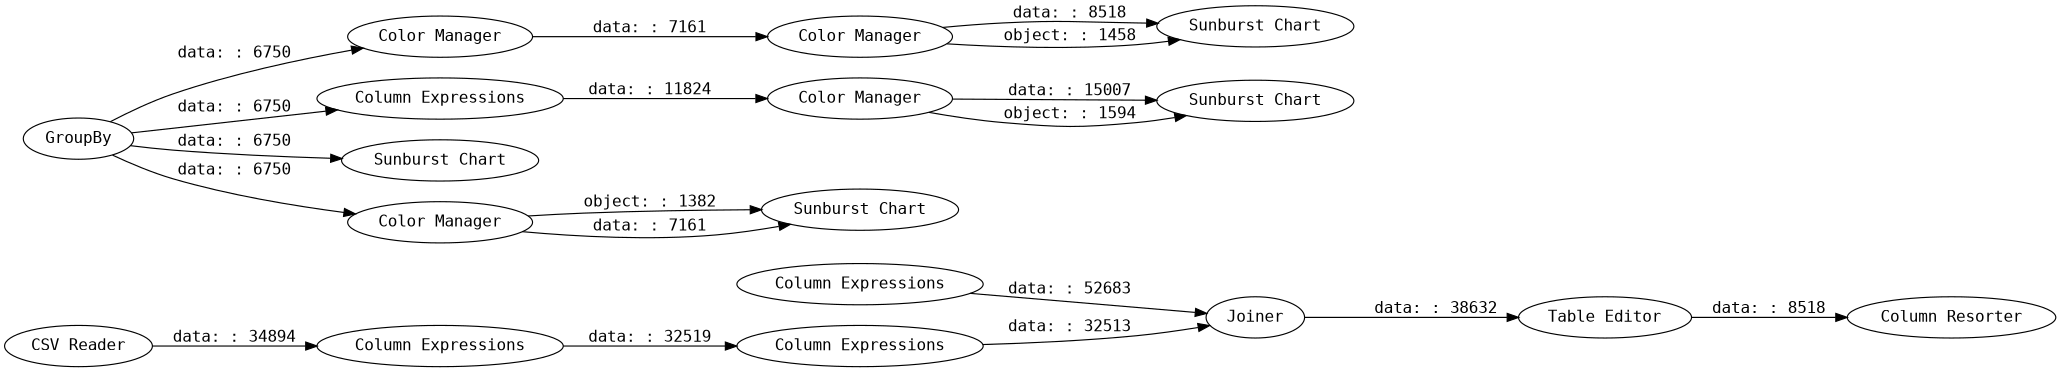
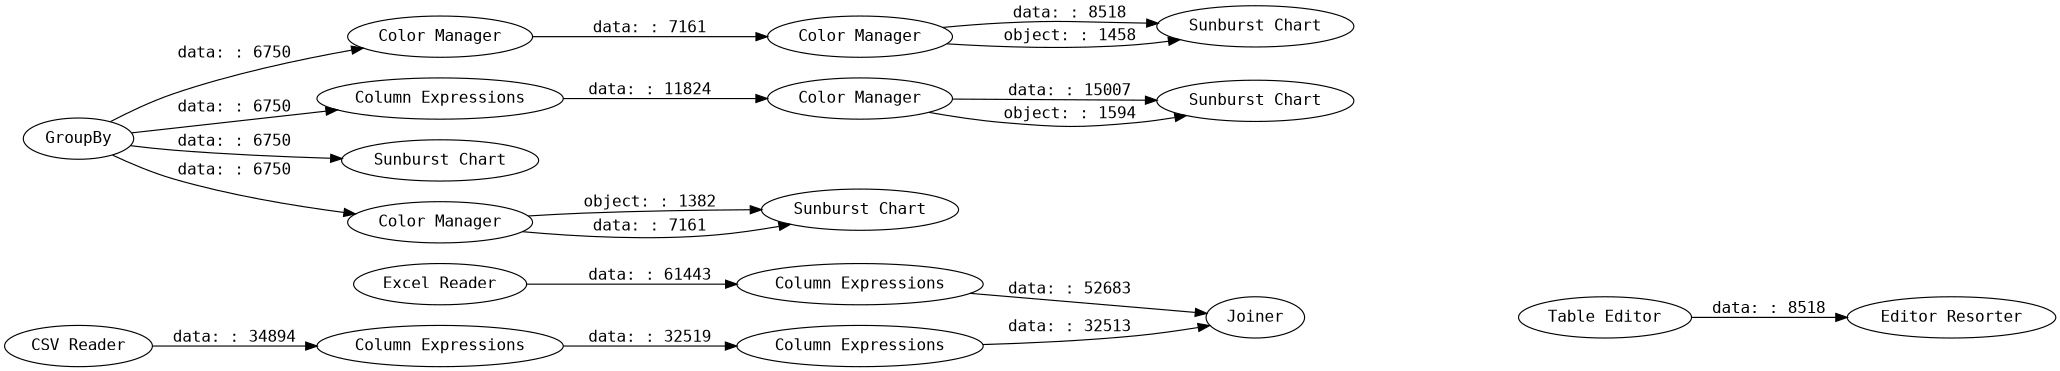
node "Excel Reader": added
edge "Joiner" -> "Table Editor": removed, label "data: : 38632"
node "Column Resorter": label "Column Resorter" -> "Editor Resorter"
